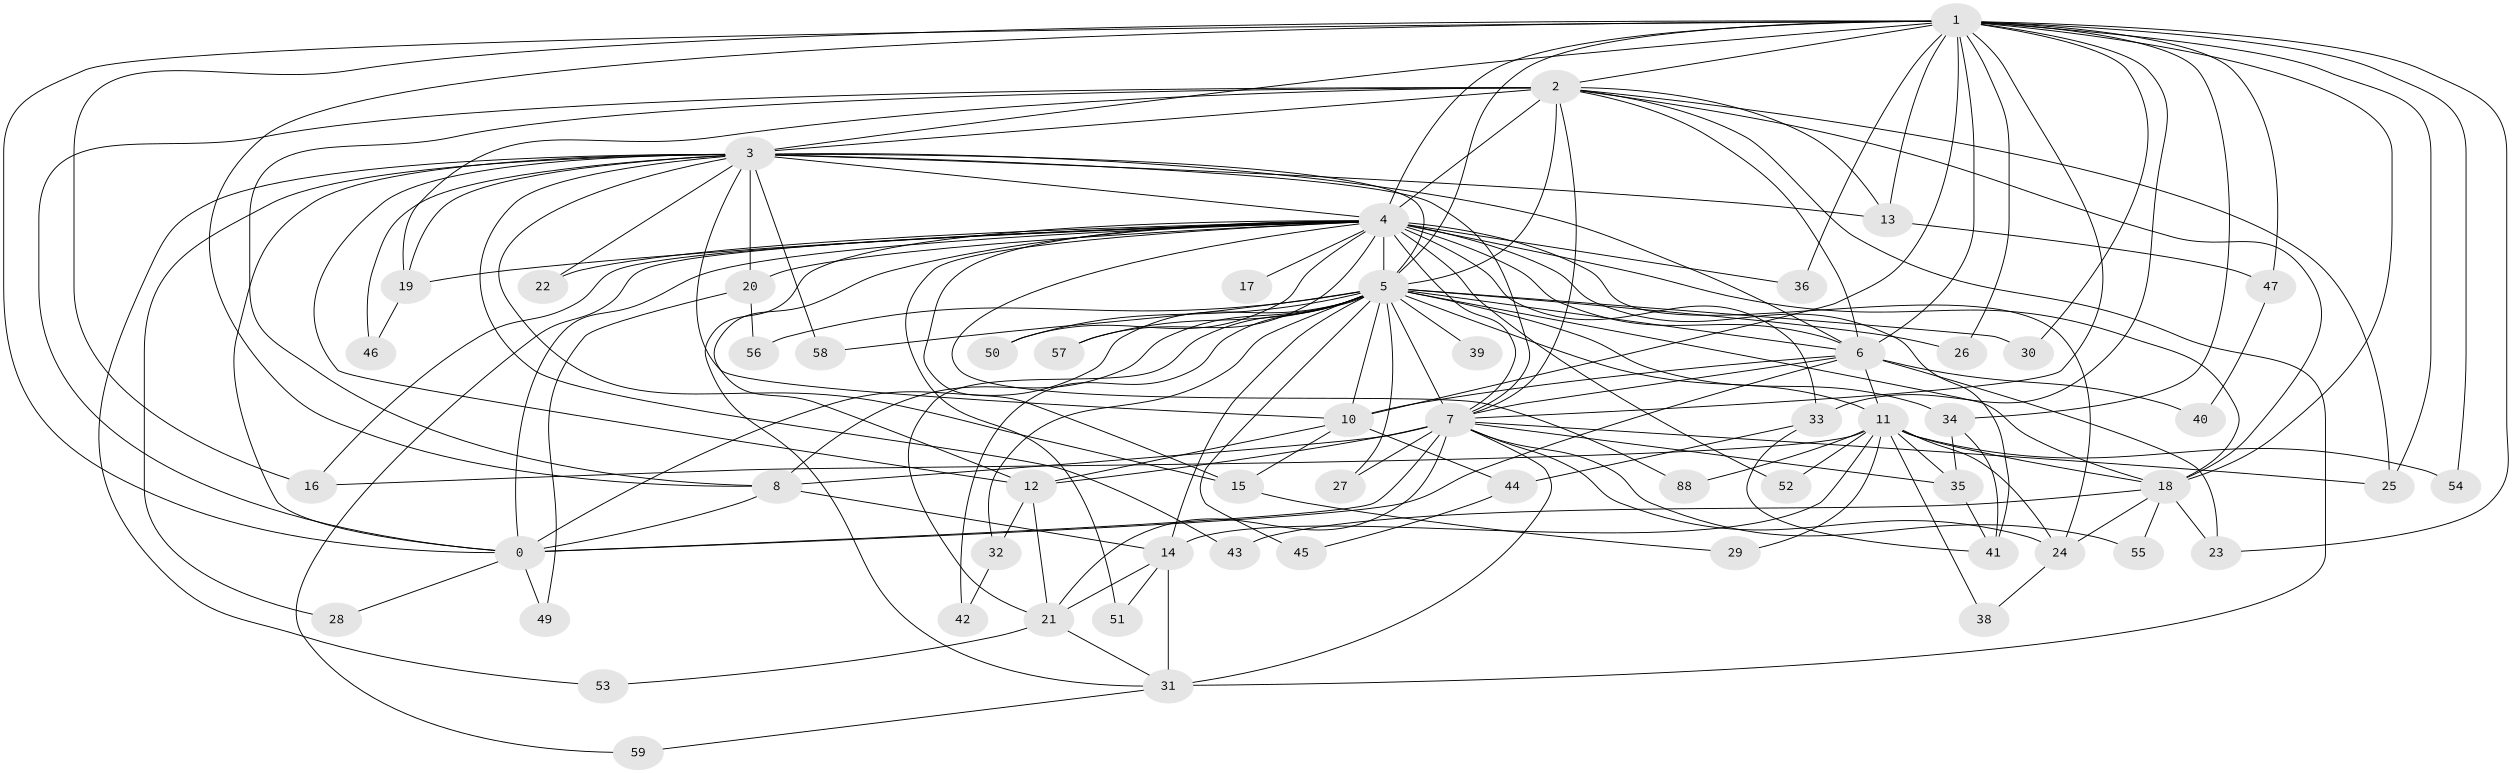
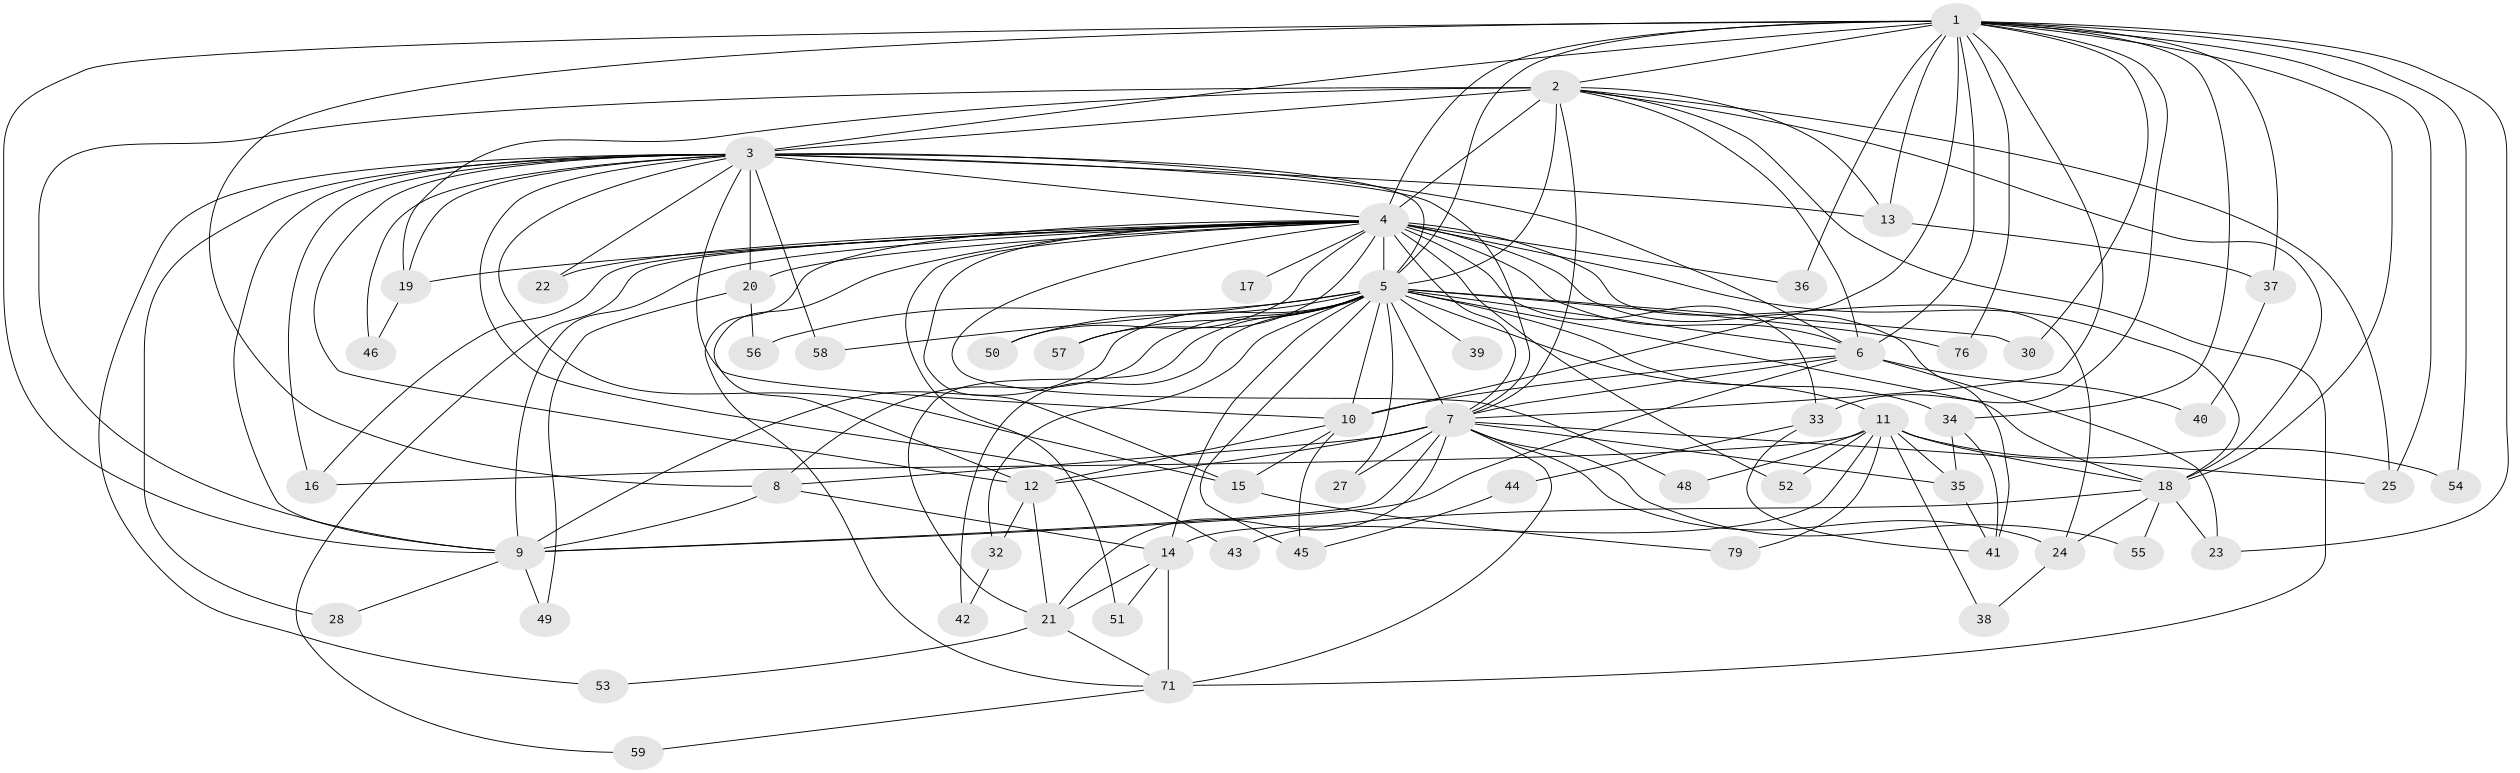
edge "1" -- "16": now "3" -- "16"
edge "2" -- "8": removed
node "47": label "47" -> "37"
node "26": label "26" -> "76"
edge "6" -- "11": removed
edge "10" -- "44": now "10" -- "45"
edge "11" -- "24": removed
node "88": label "88" -> "48"
node "0": label "0" -> "9"
node "29": label "29" -> "79"
node "31": label "31" -> "71"
